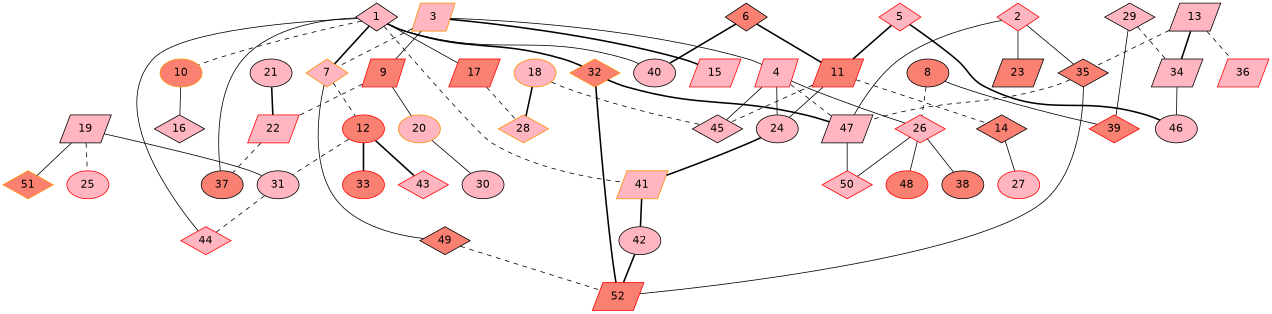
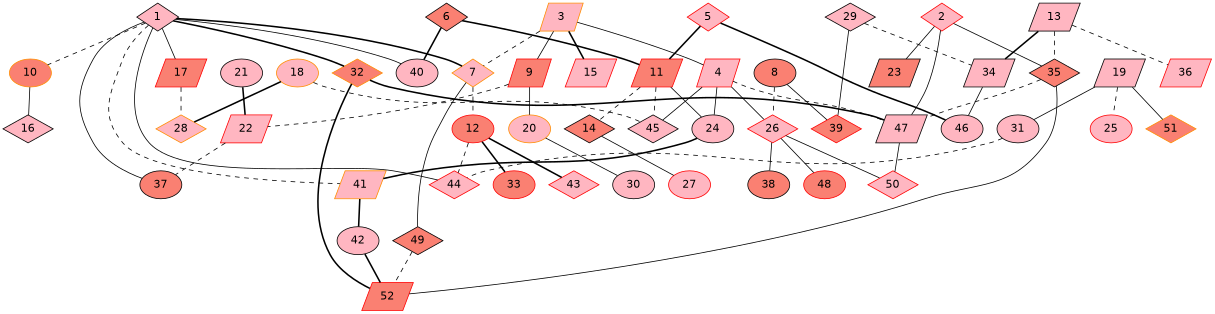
edge "12" -- "31": now "12" -- "44"
